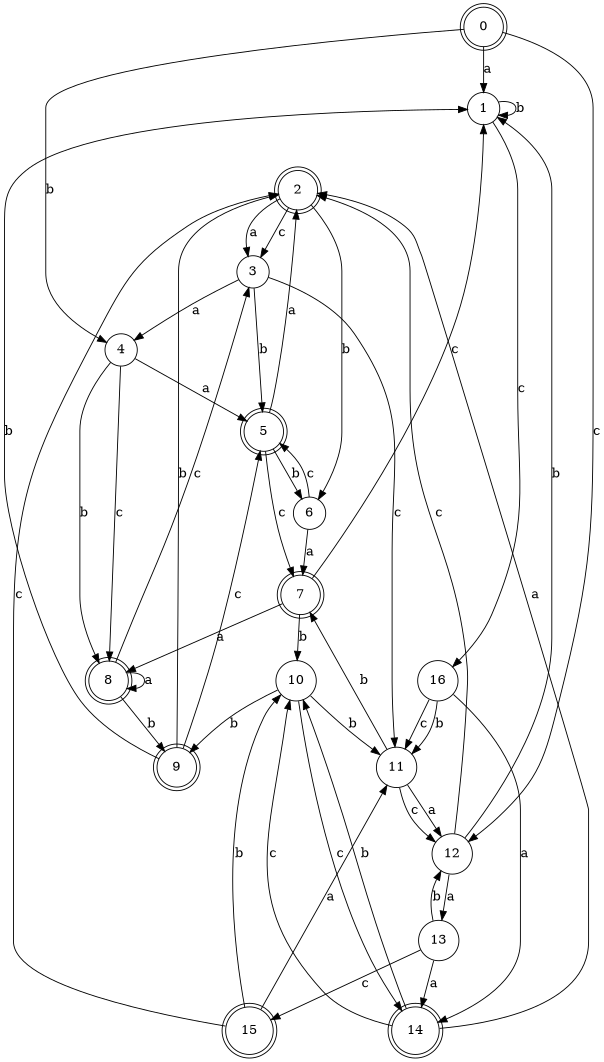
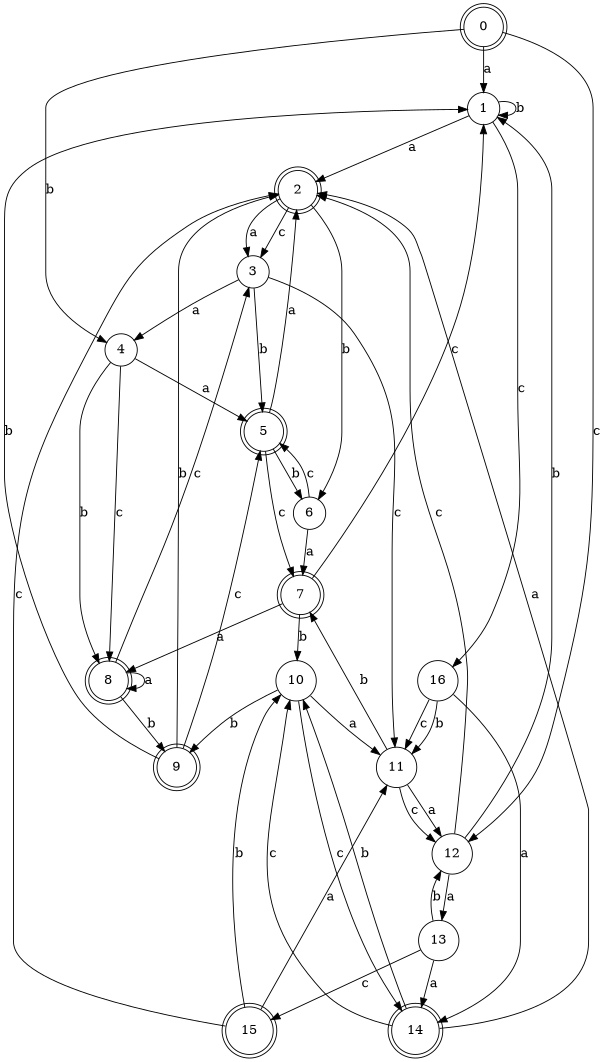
edge "1" -> "2": added, label "a"
edge "10" -> "11": label "b" -> "a"
